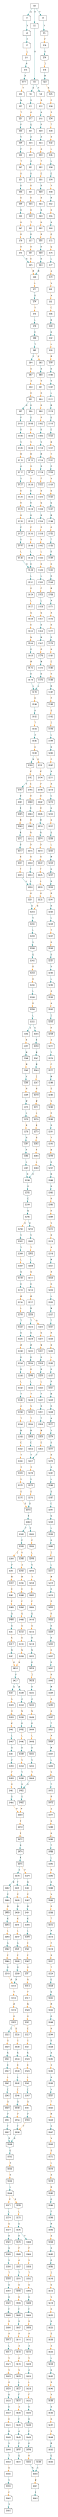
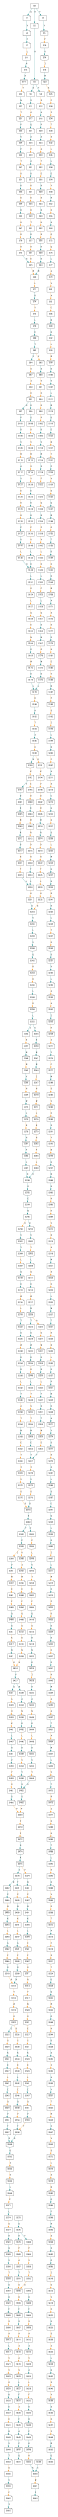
edge "S122" -> "S126": removed, label "E"
node "S570": removed
edge "S592" -> "S596": now "S592" -> "S595"
